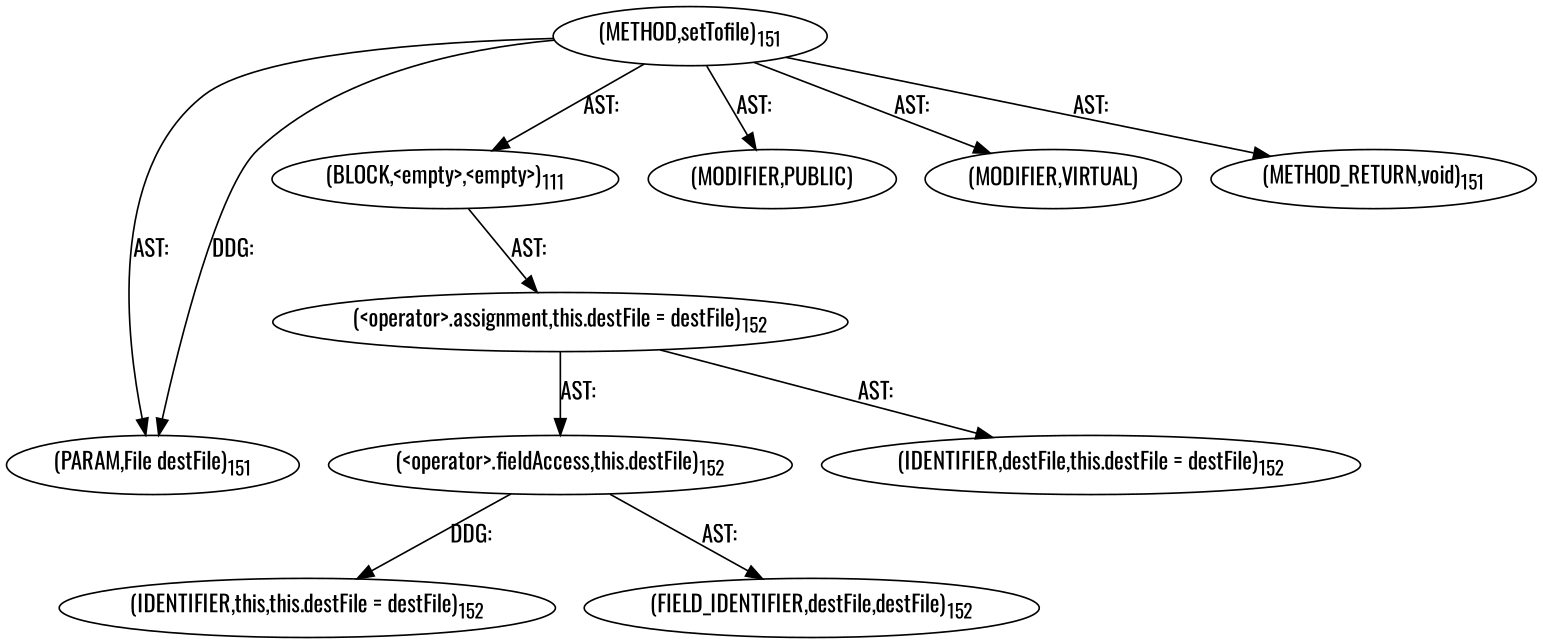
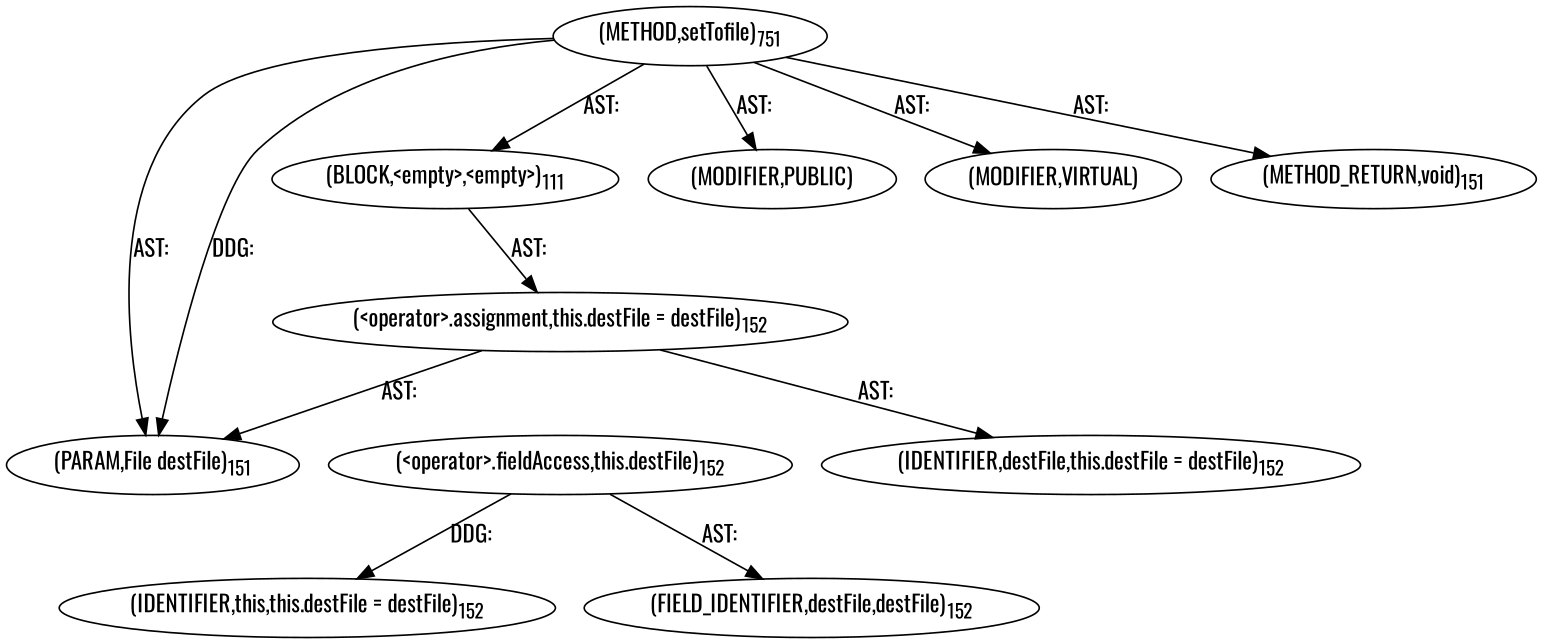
node "(METHOD,setTofile)": text "151" -> "751"
edge "(<operator>.assignment,this.destFile = destFile)" -> "(<operator>.fieldAccess,this.destFile)": now "(<operator>.assignment,this.destFile = destFile)" -> "(PARAM,File destFile)"
